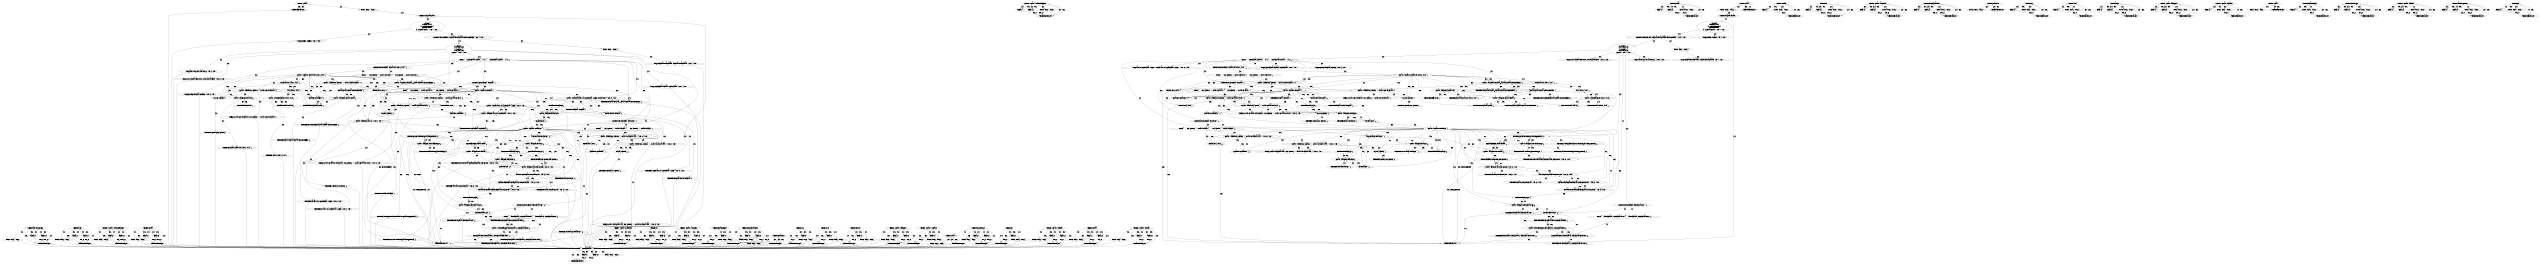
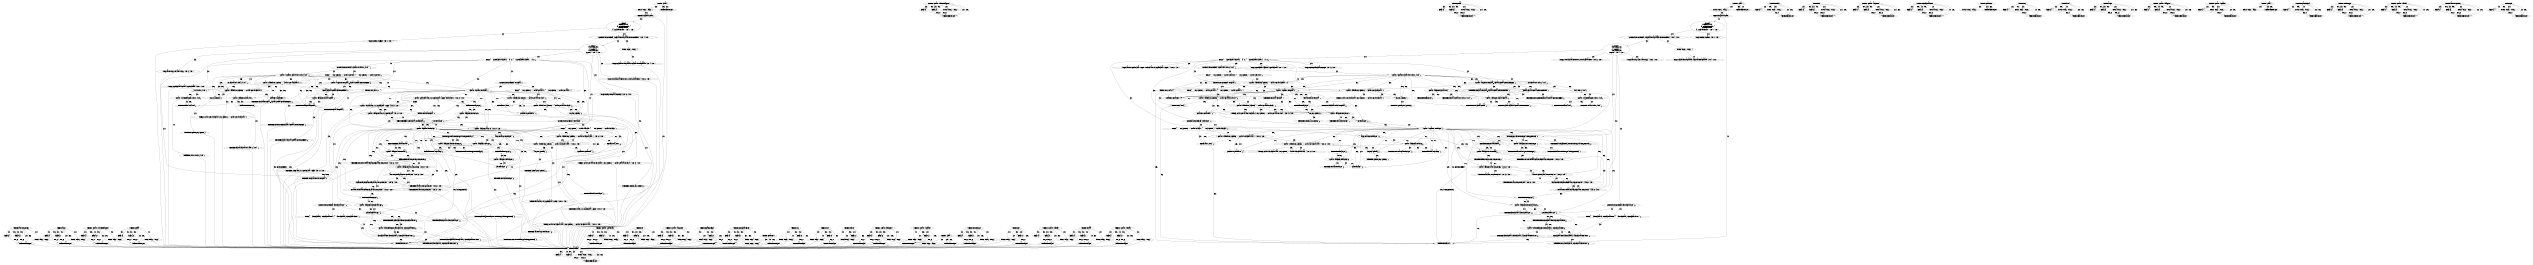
edge "<(<operator>.fieldAccess,base::win)<SUB>20</SUB>>" -> "(FIELD_IDENTIFIER,ScopedHGlobal,ScopedHGlobal)": reversed
